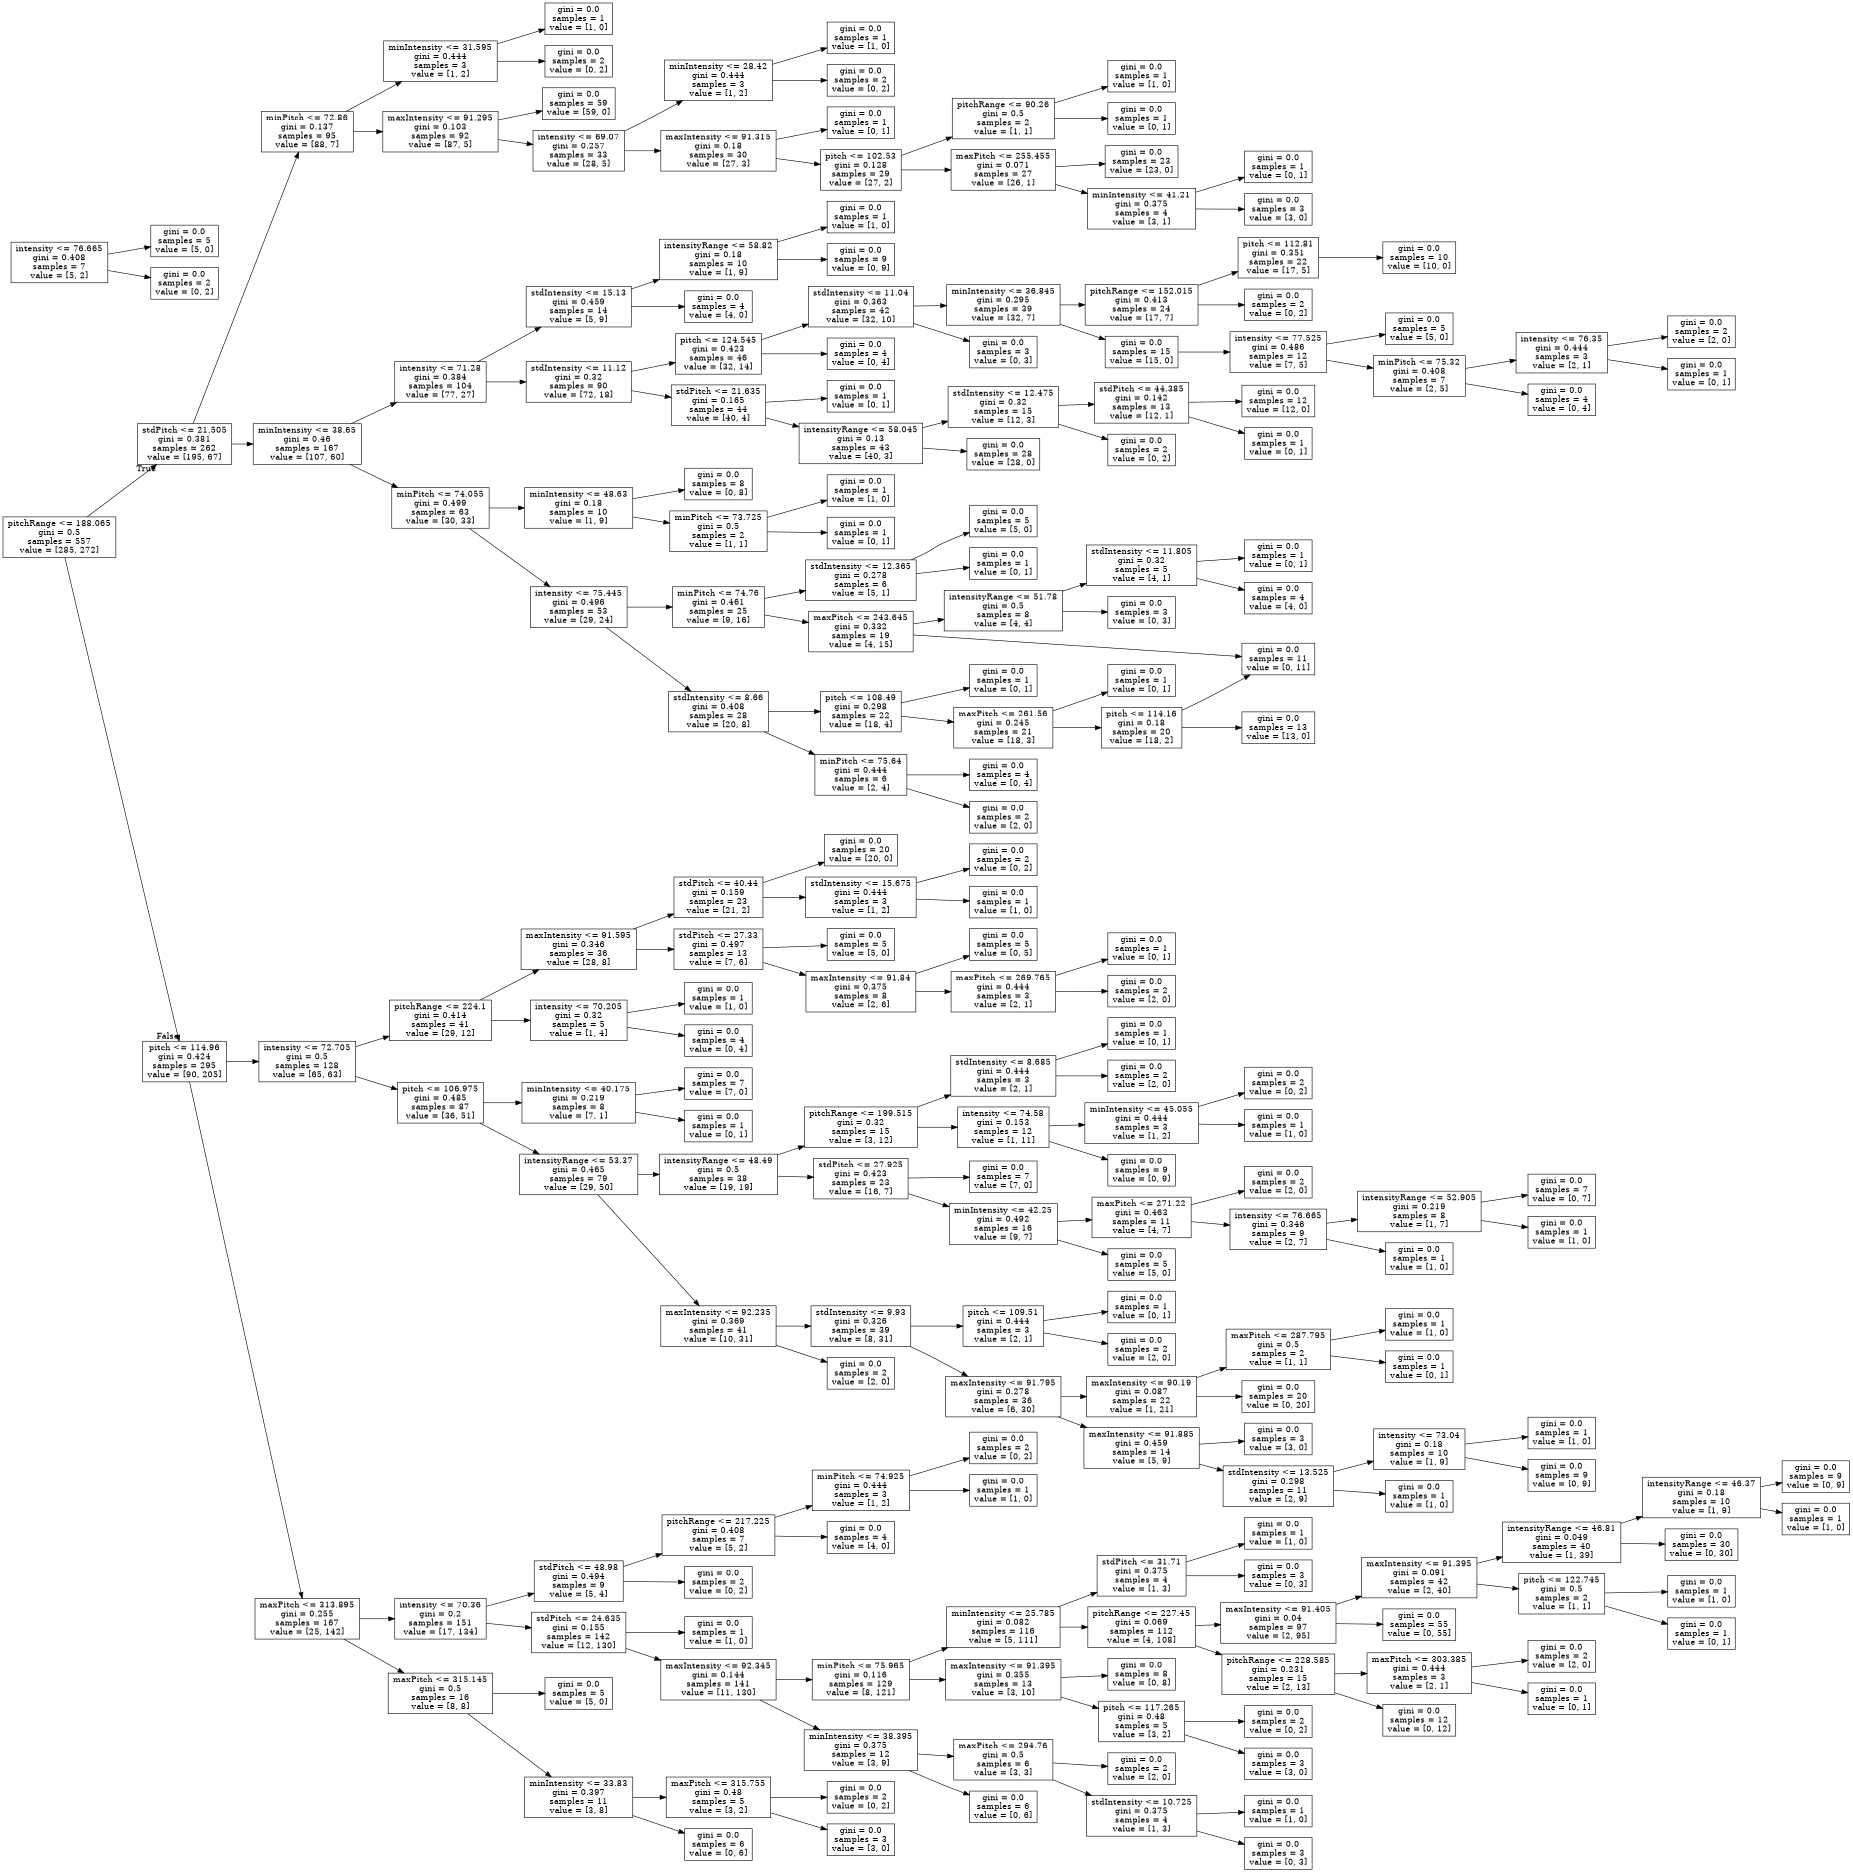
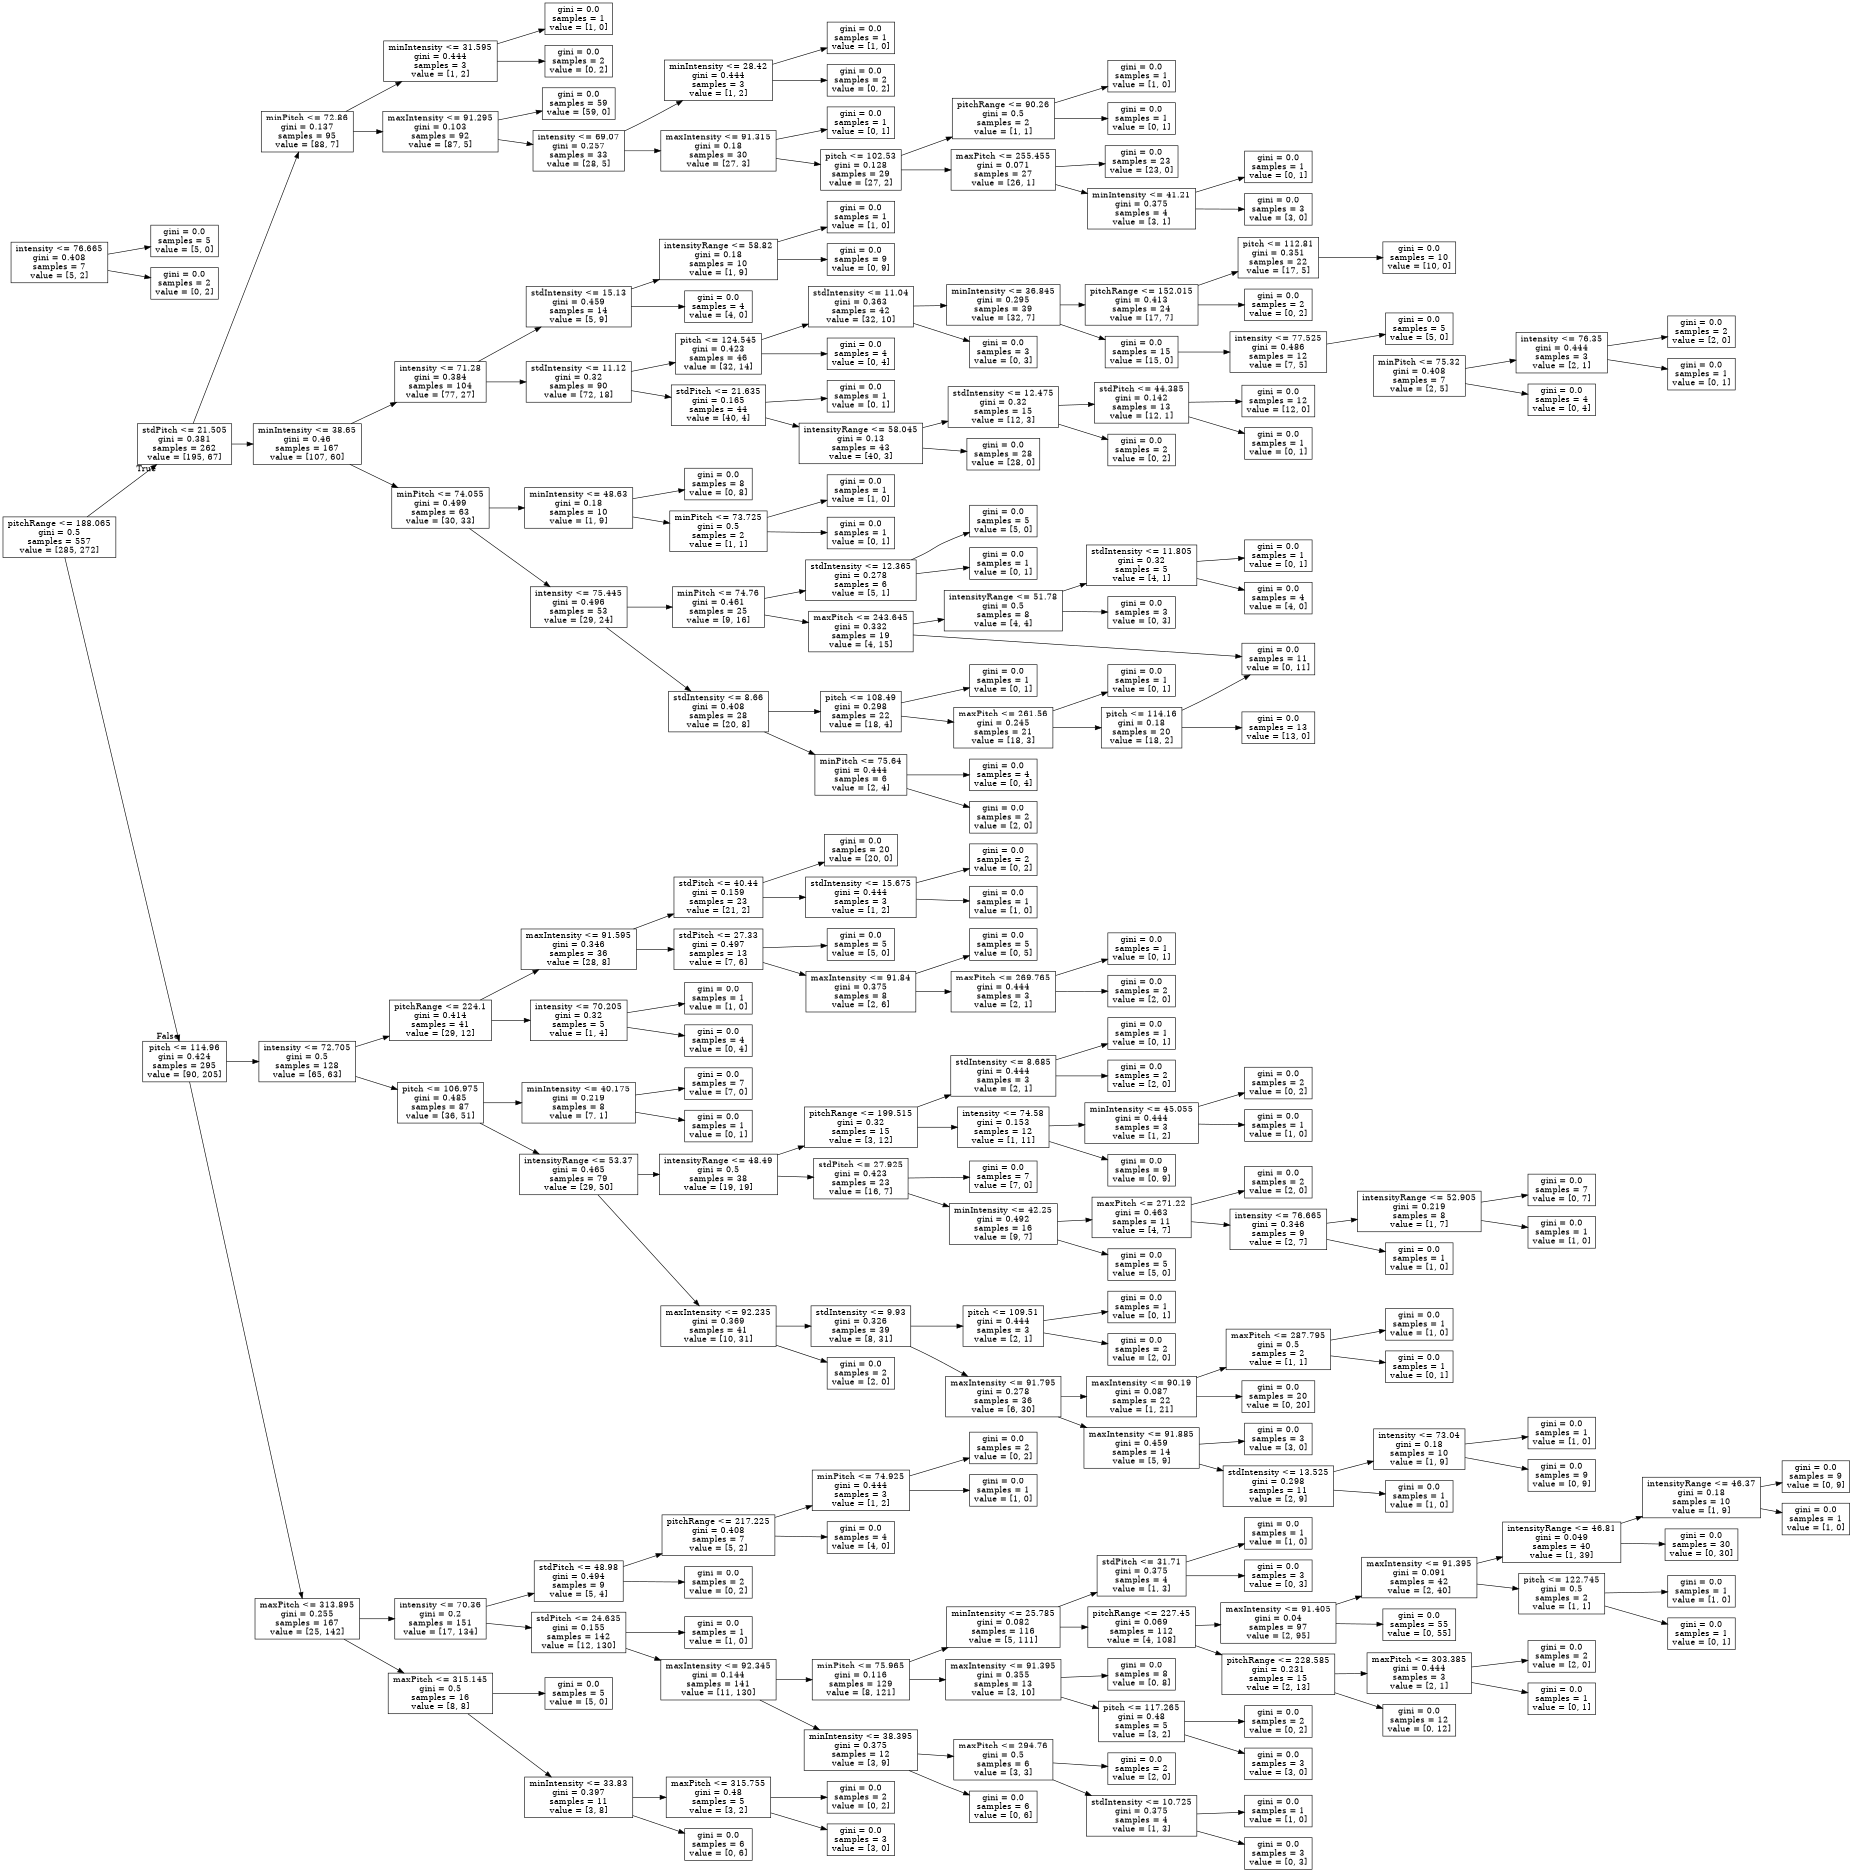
edge "intensity <= 77.525 gini = 0.486 samples = 12 value = [7, 5]" -> "minPitch <= 75.32 gini = 0.408 samples = 7 value = [2, 5]": removed
